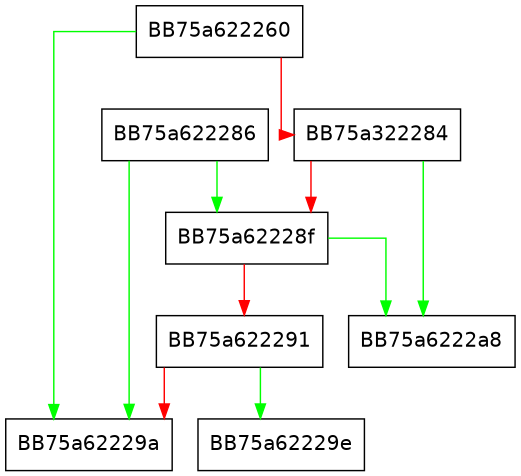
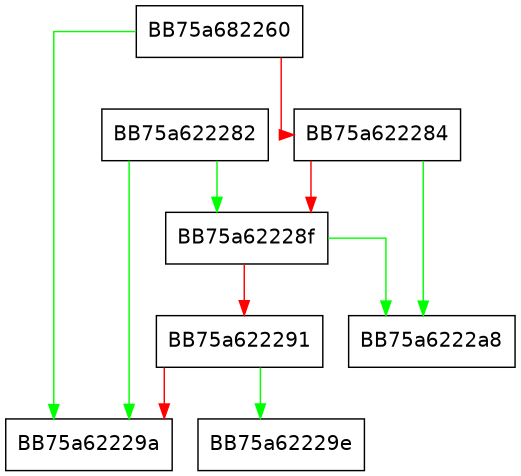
node "BB75a622260": label "BB75a622260" -> "BB75a682260"
node "BB75a622286": label "BB75a622286" -> "BB75a622282"
node "BB75a322284": label "BB75a322284" -> "BB75a622284"
